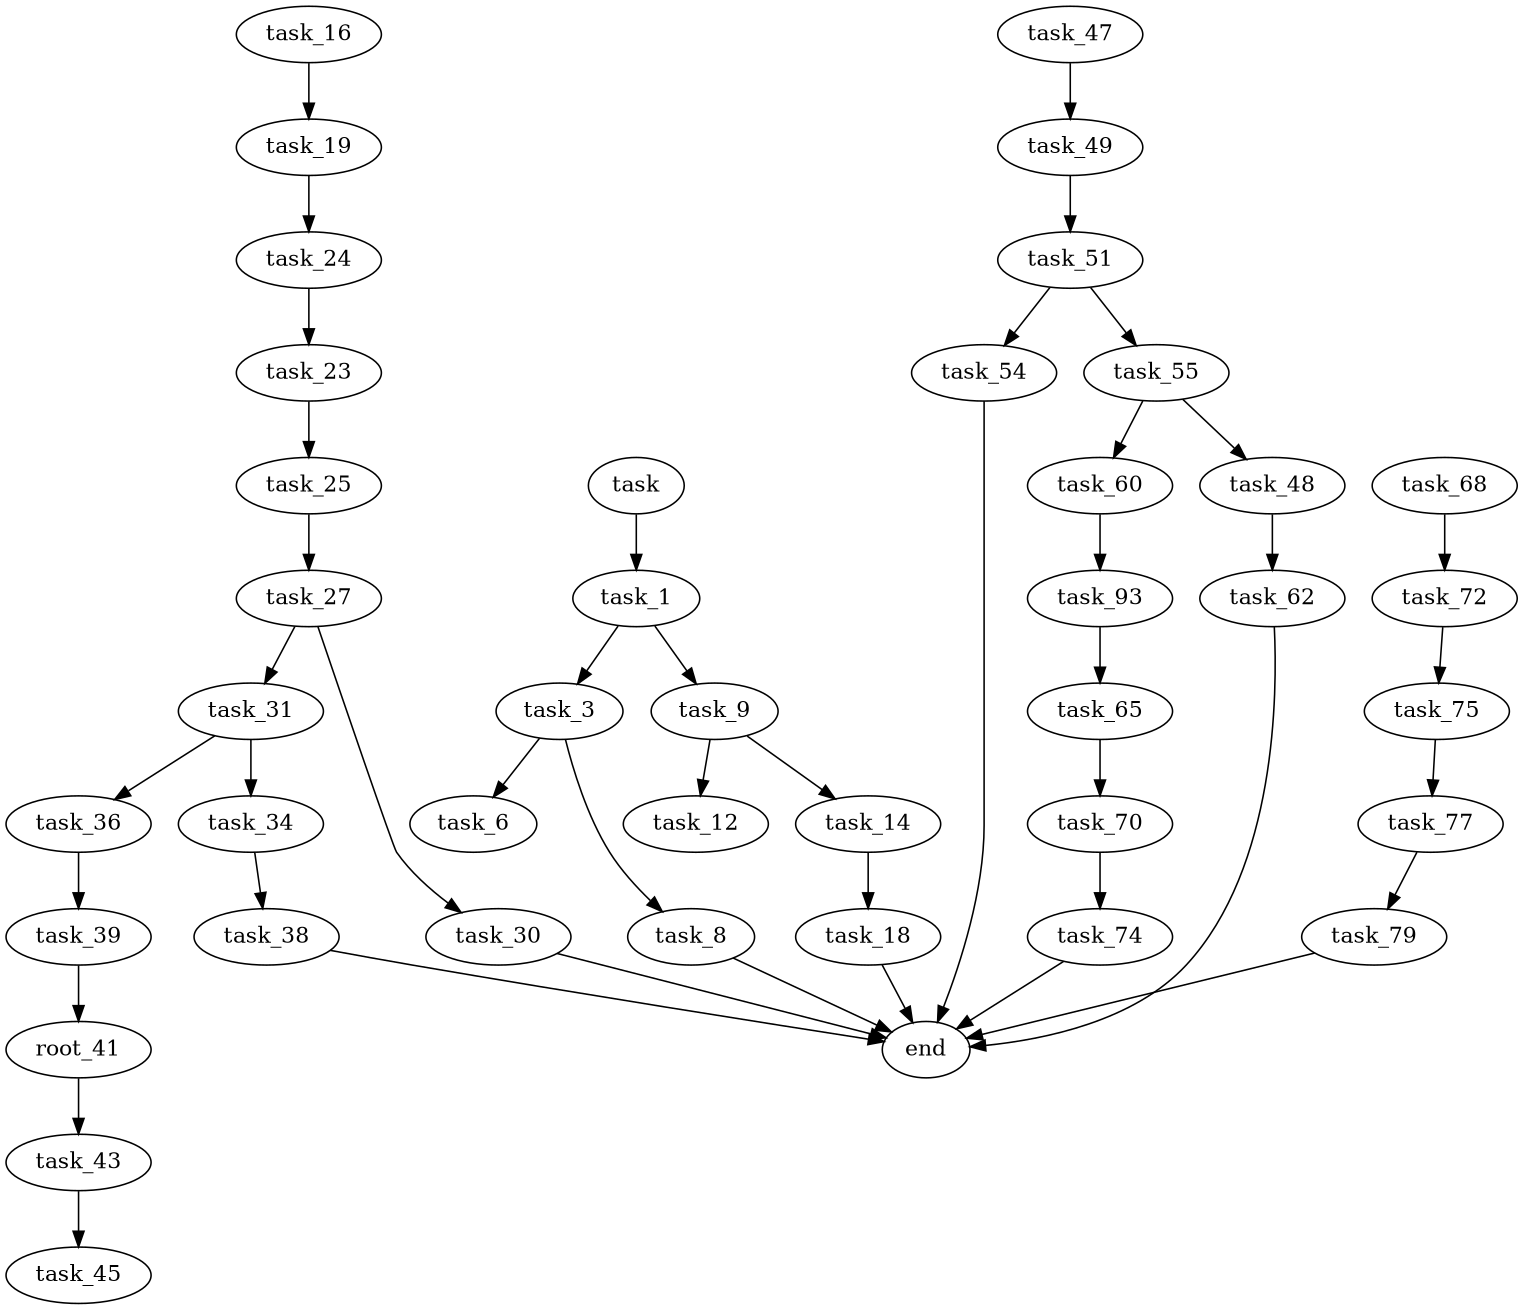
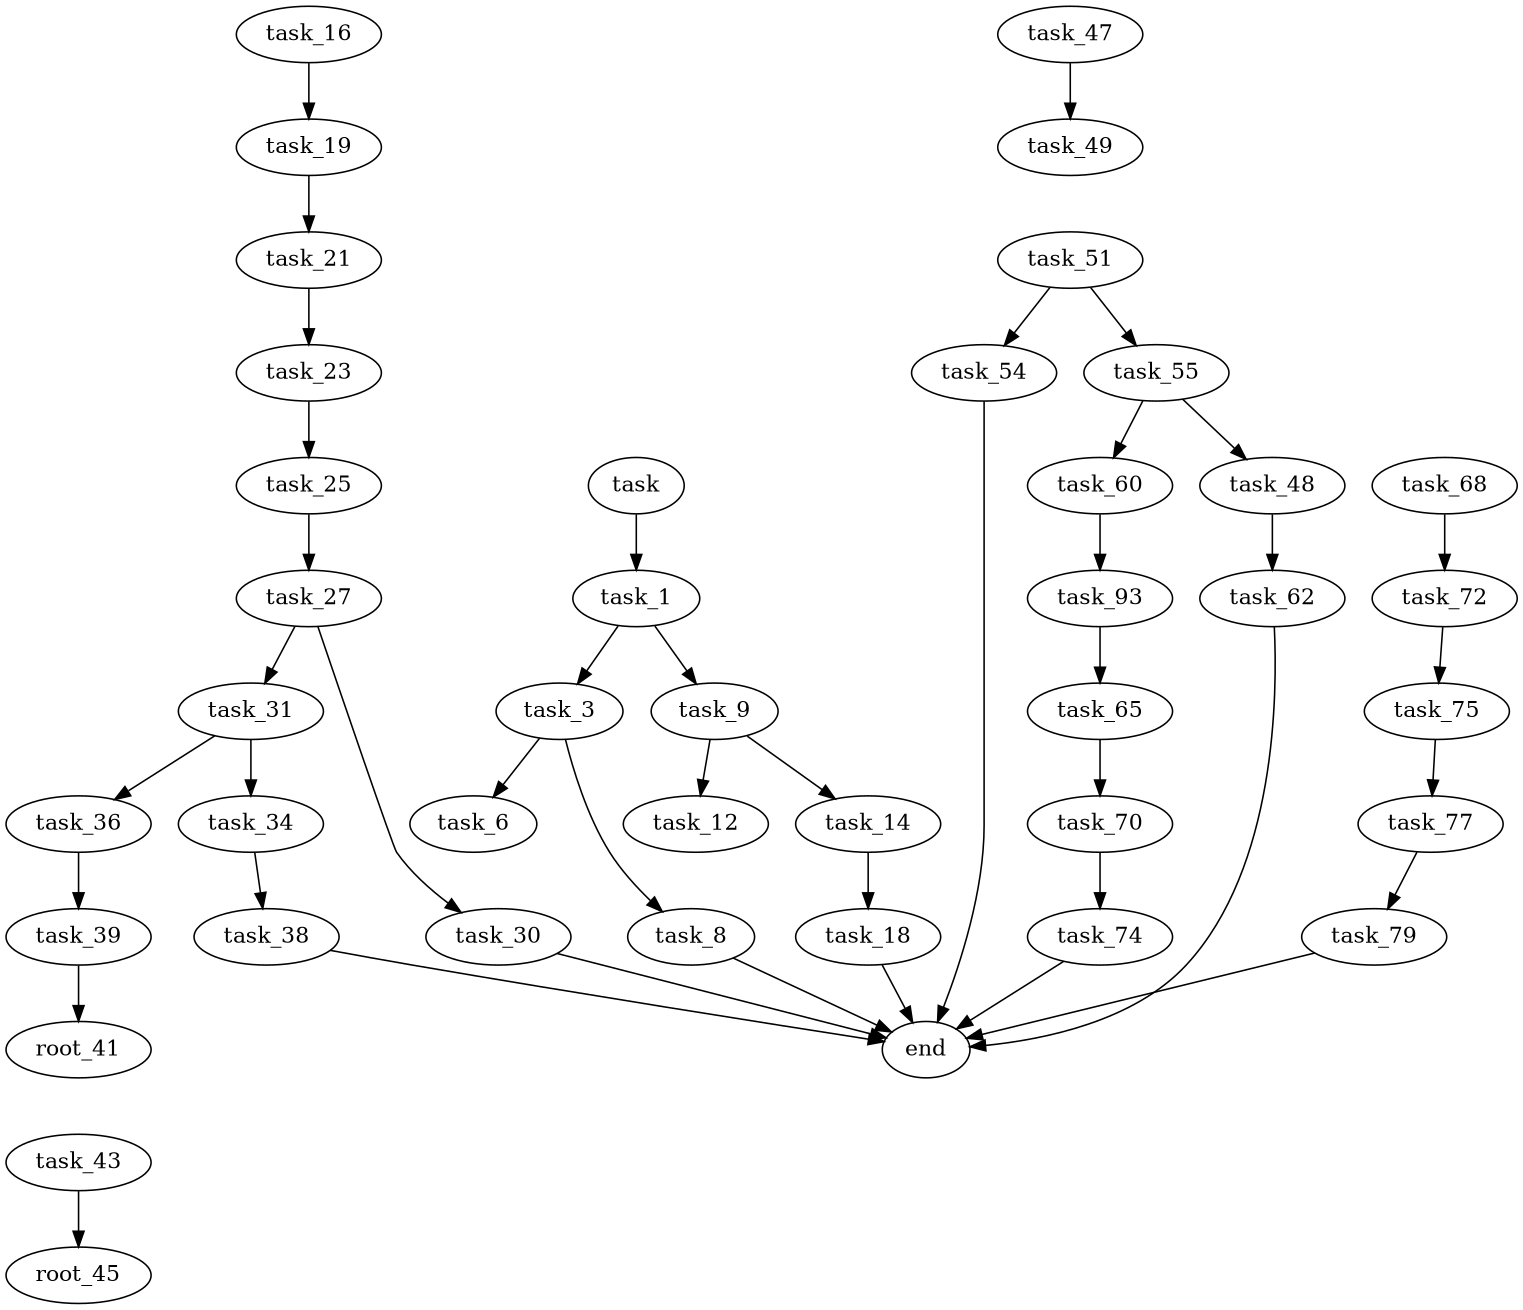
edge "task_49" -> "task_51": removed
node "task_24": label "task_24" -> "task_21"
edge "root_41" -> "task_43": removed
node "task_45": label "task_45" -> "root_45"
